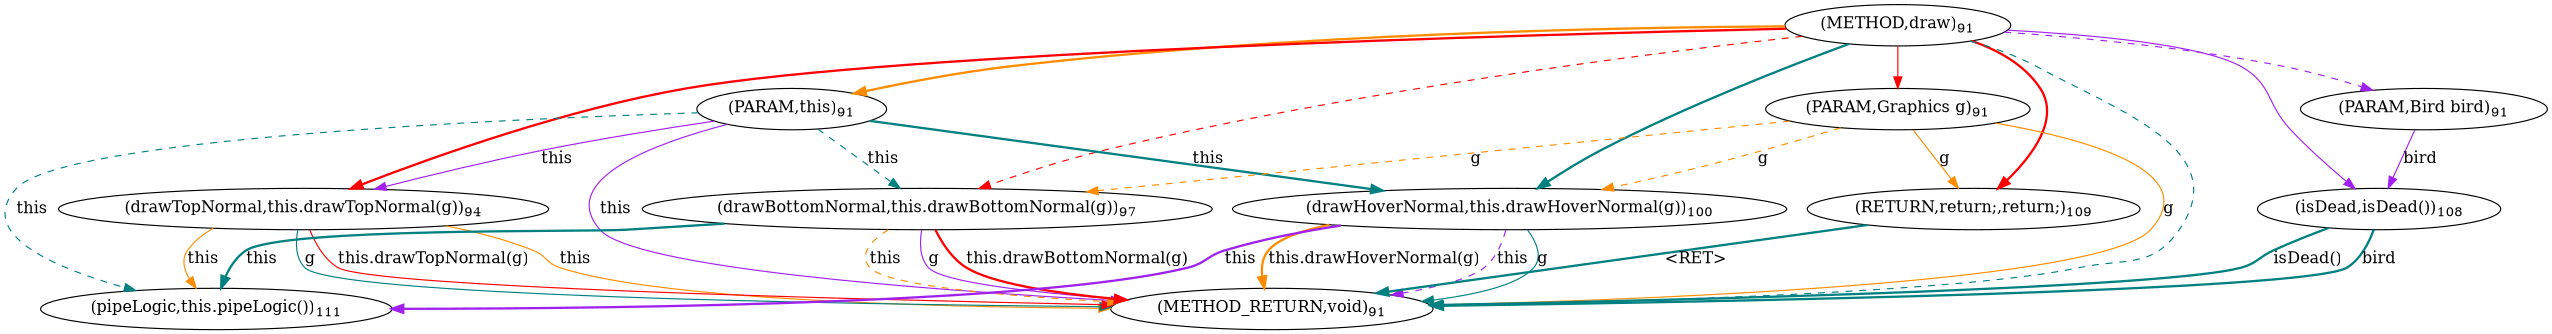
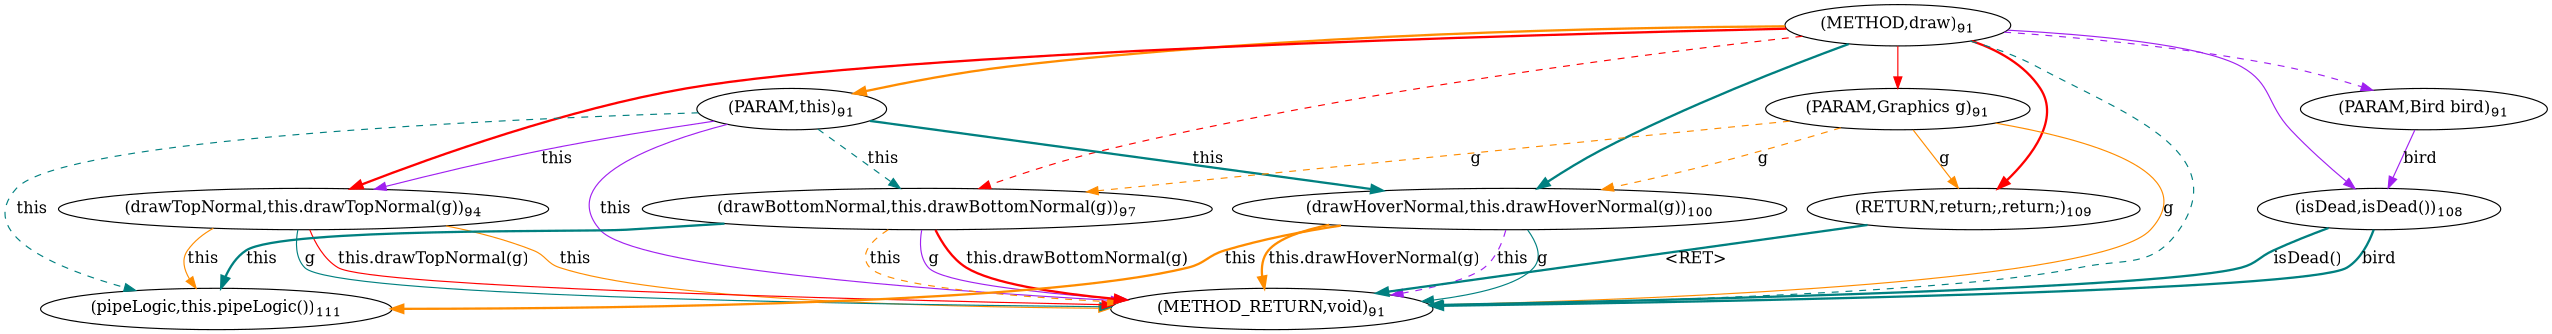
edge "(drawHoverNormal,this.drawHoverNormal(g))" -> "(pipeLogic,this.pipeLogic())": color purple -> darkorange
